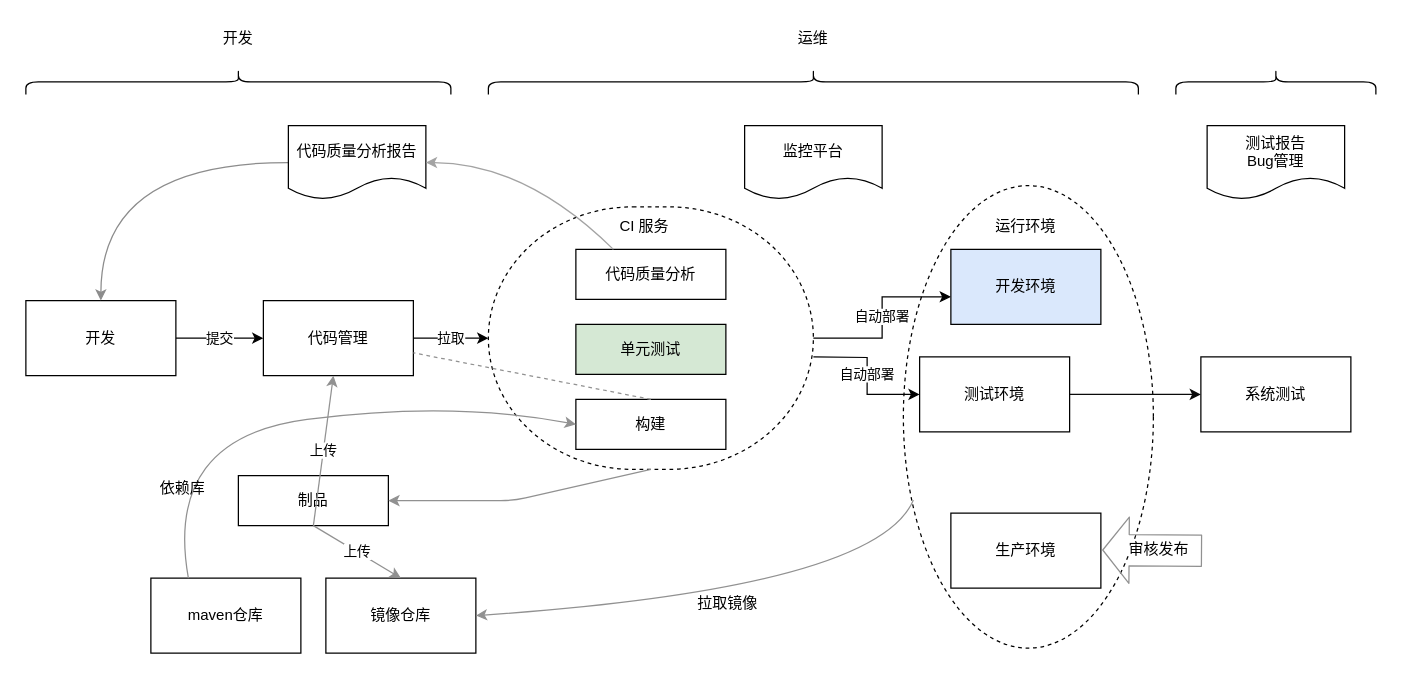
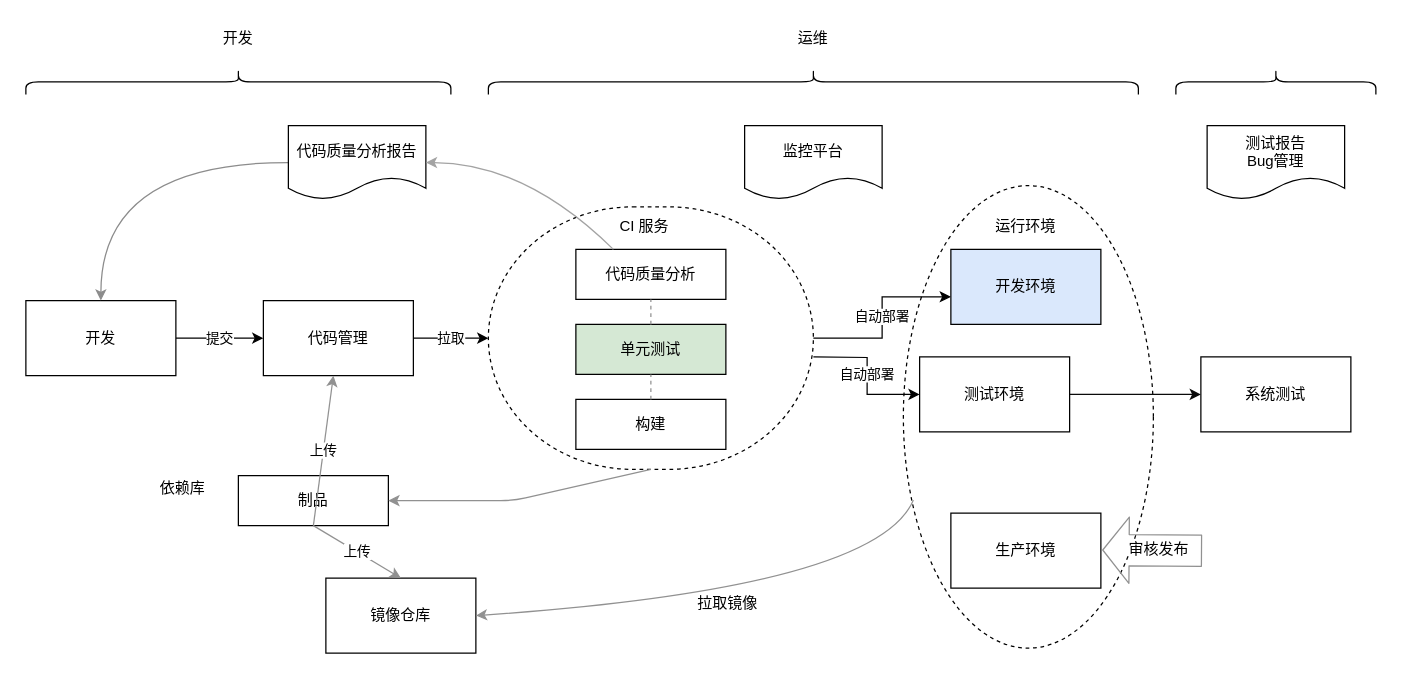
edge "代码质量分析" -- "单元测试": added
edge "代码管理" -- "构建": now "单元测试" -- "构建"
edge "maven仓库" -> "构建": removed
node "maven仓库": removed
